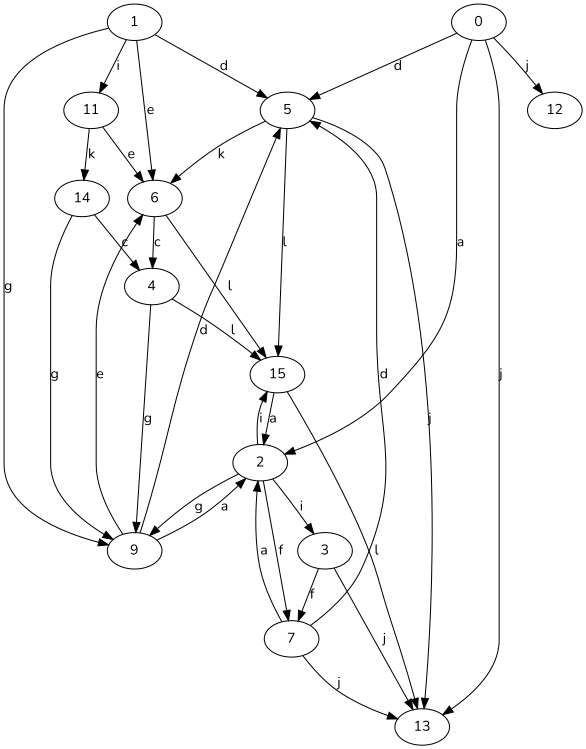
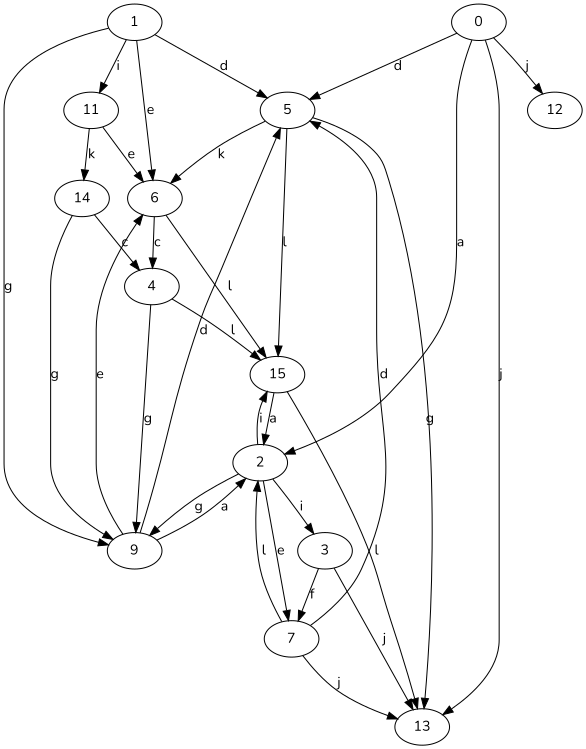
edge "5" -> "13": label "j" -> "g"
edge "7" -> "2": label "a" -> "l"
edge "2" -> "7": label "f" -> "e"
